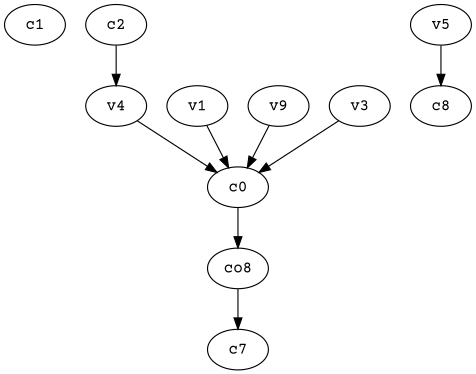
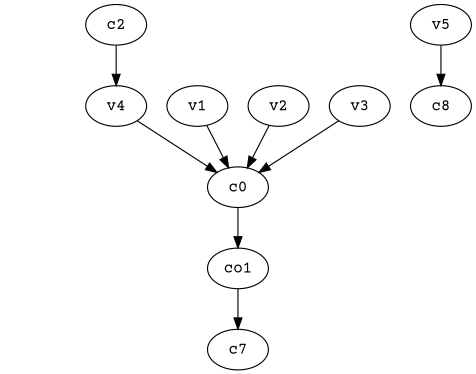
node "c1": removed
node "v9": label "v9" -> "v2"
node "co8": label "co8" -> "co1"
